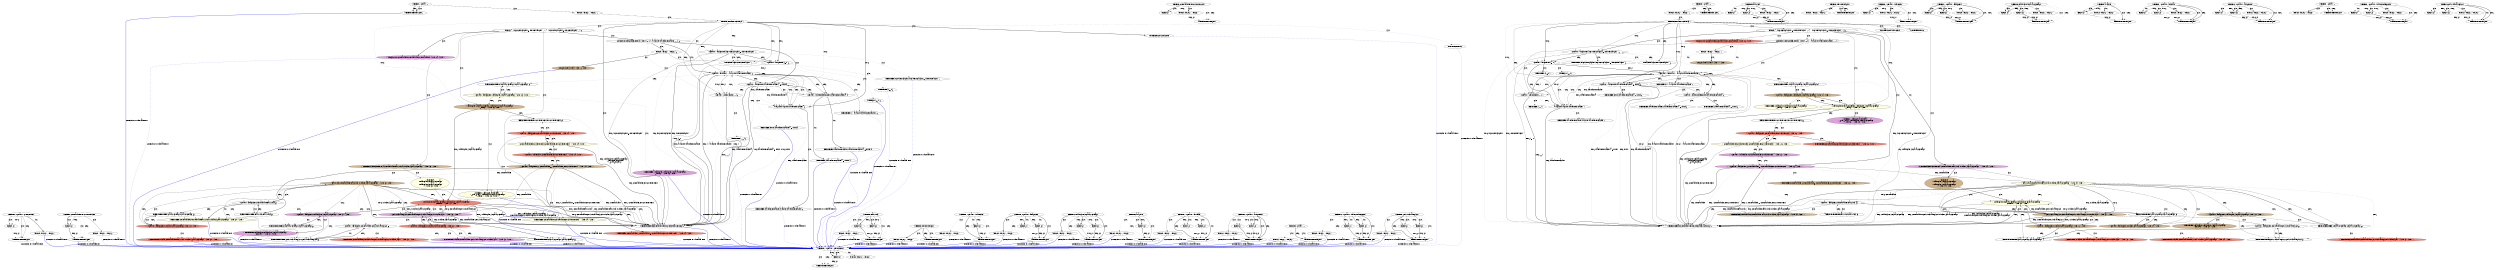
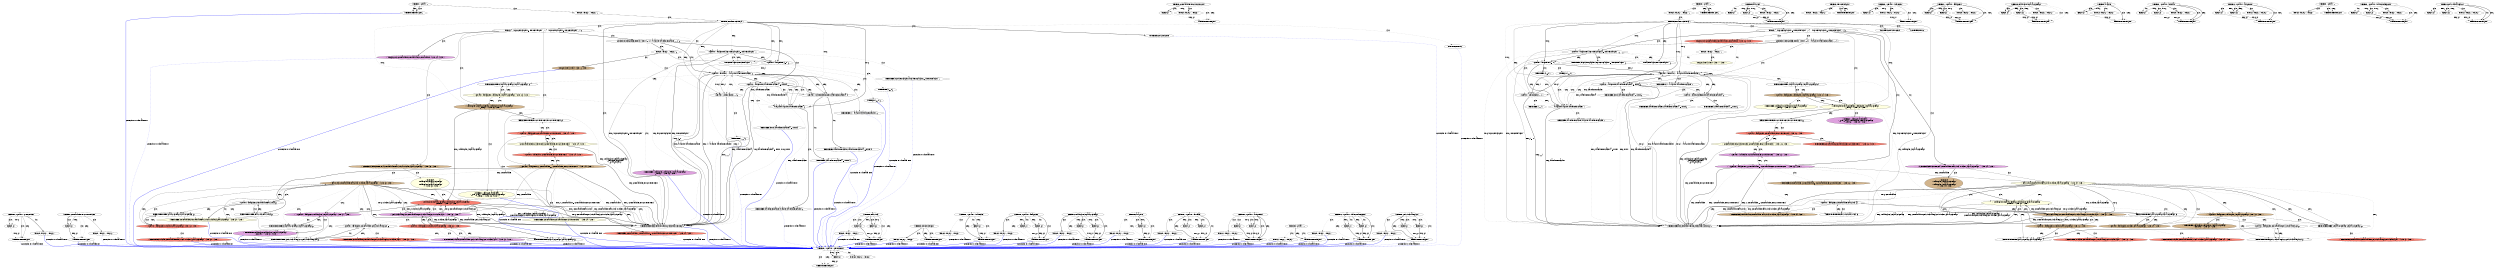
node "<(LOCAL,size_t i: size_t)<SUB>7</SUB>>": fillcolor tan -> lightyellow
